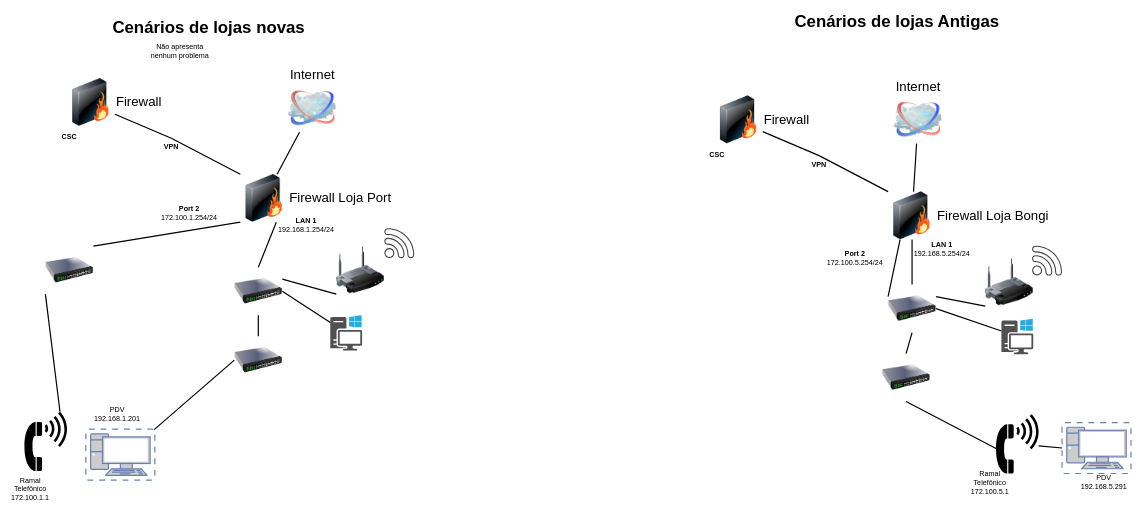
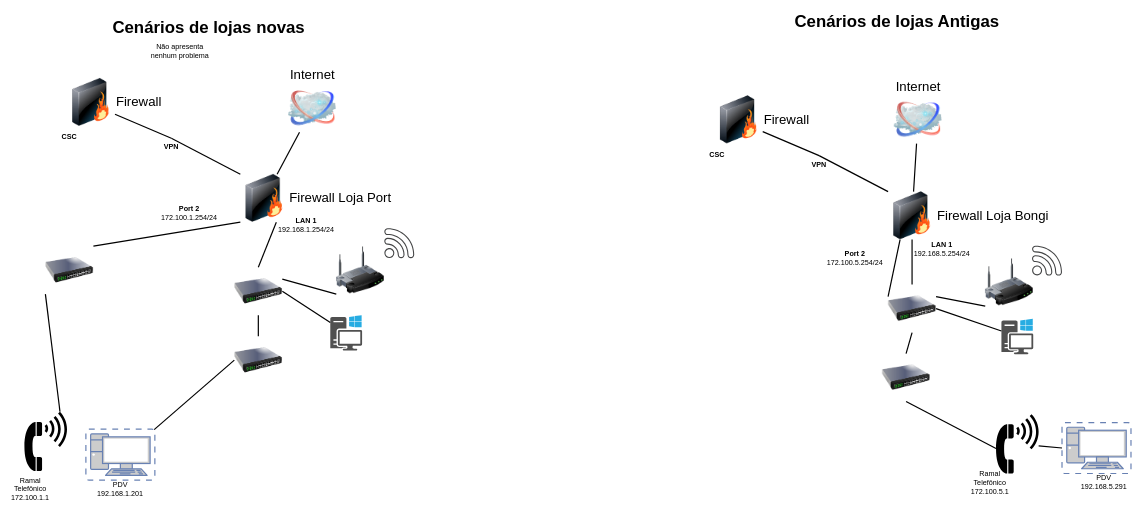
node "PDV 192.168.1.201": moved (117, 414) -> (120, 489)
